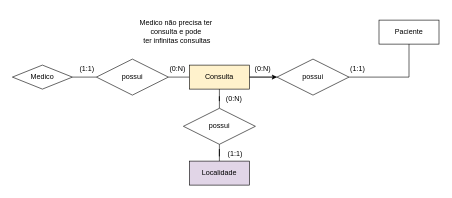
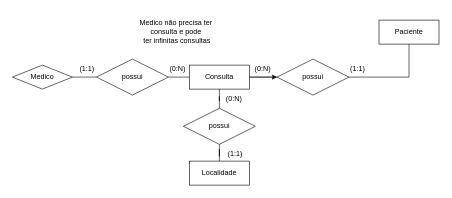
node "Consulta": fillcolor #fff2cc -> #ffffff
node "Localidade": fillcolor #e1d5e7 -> #ffffff
